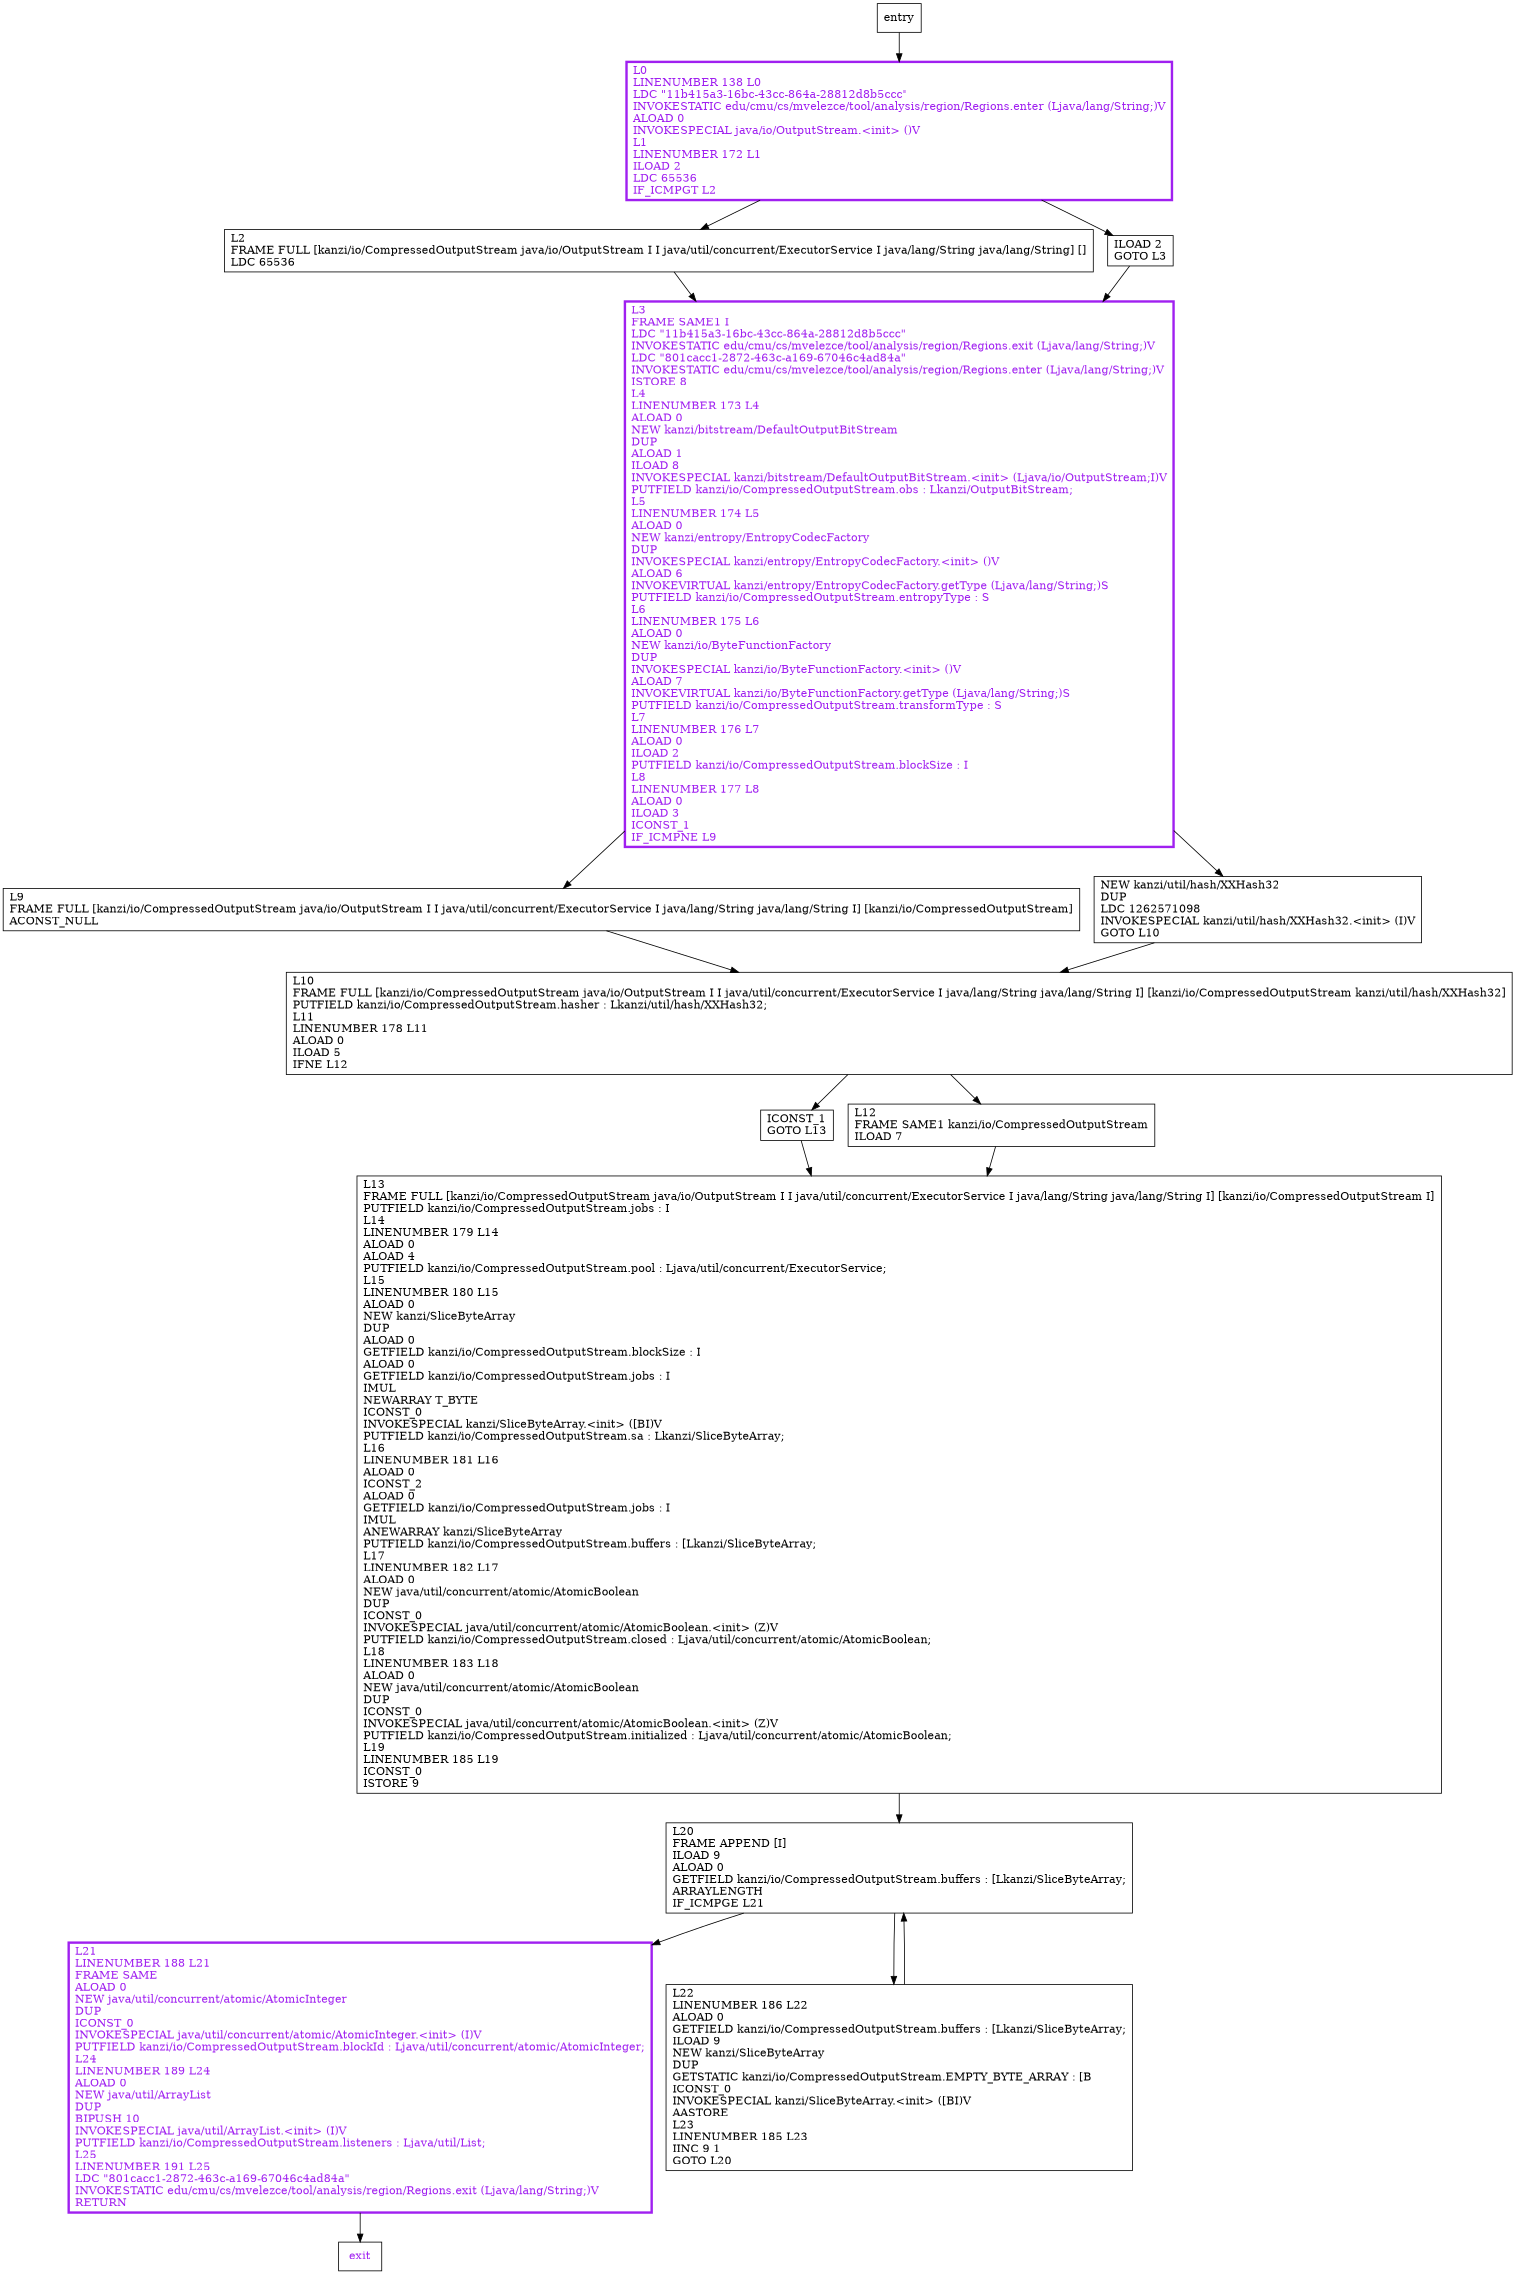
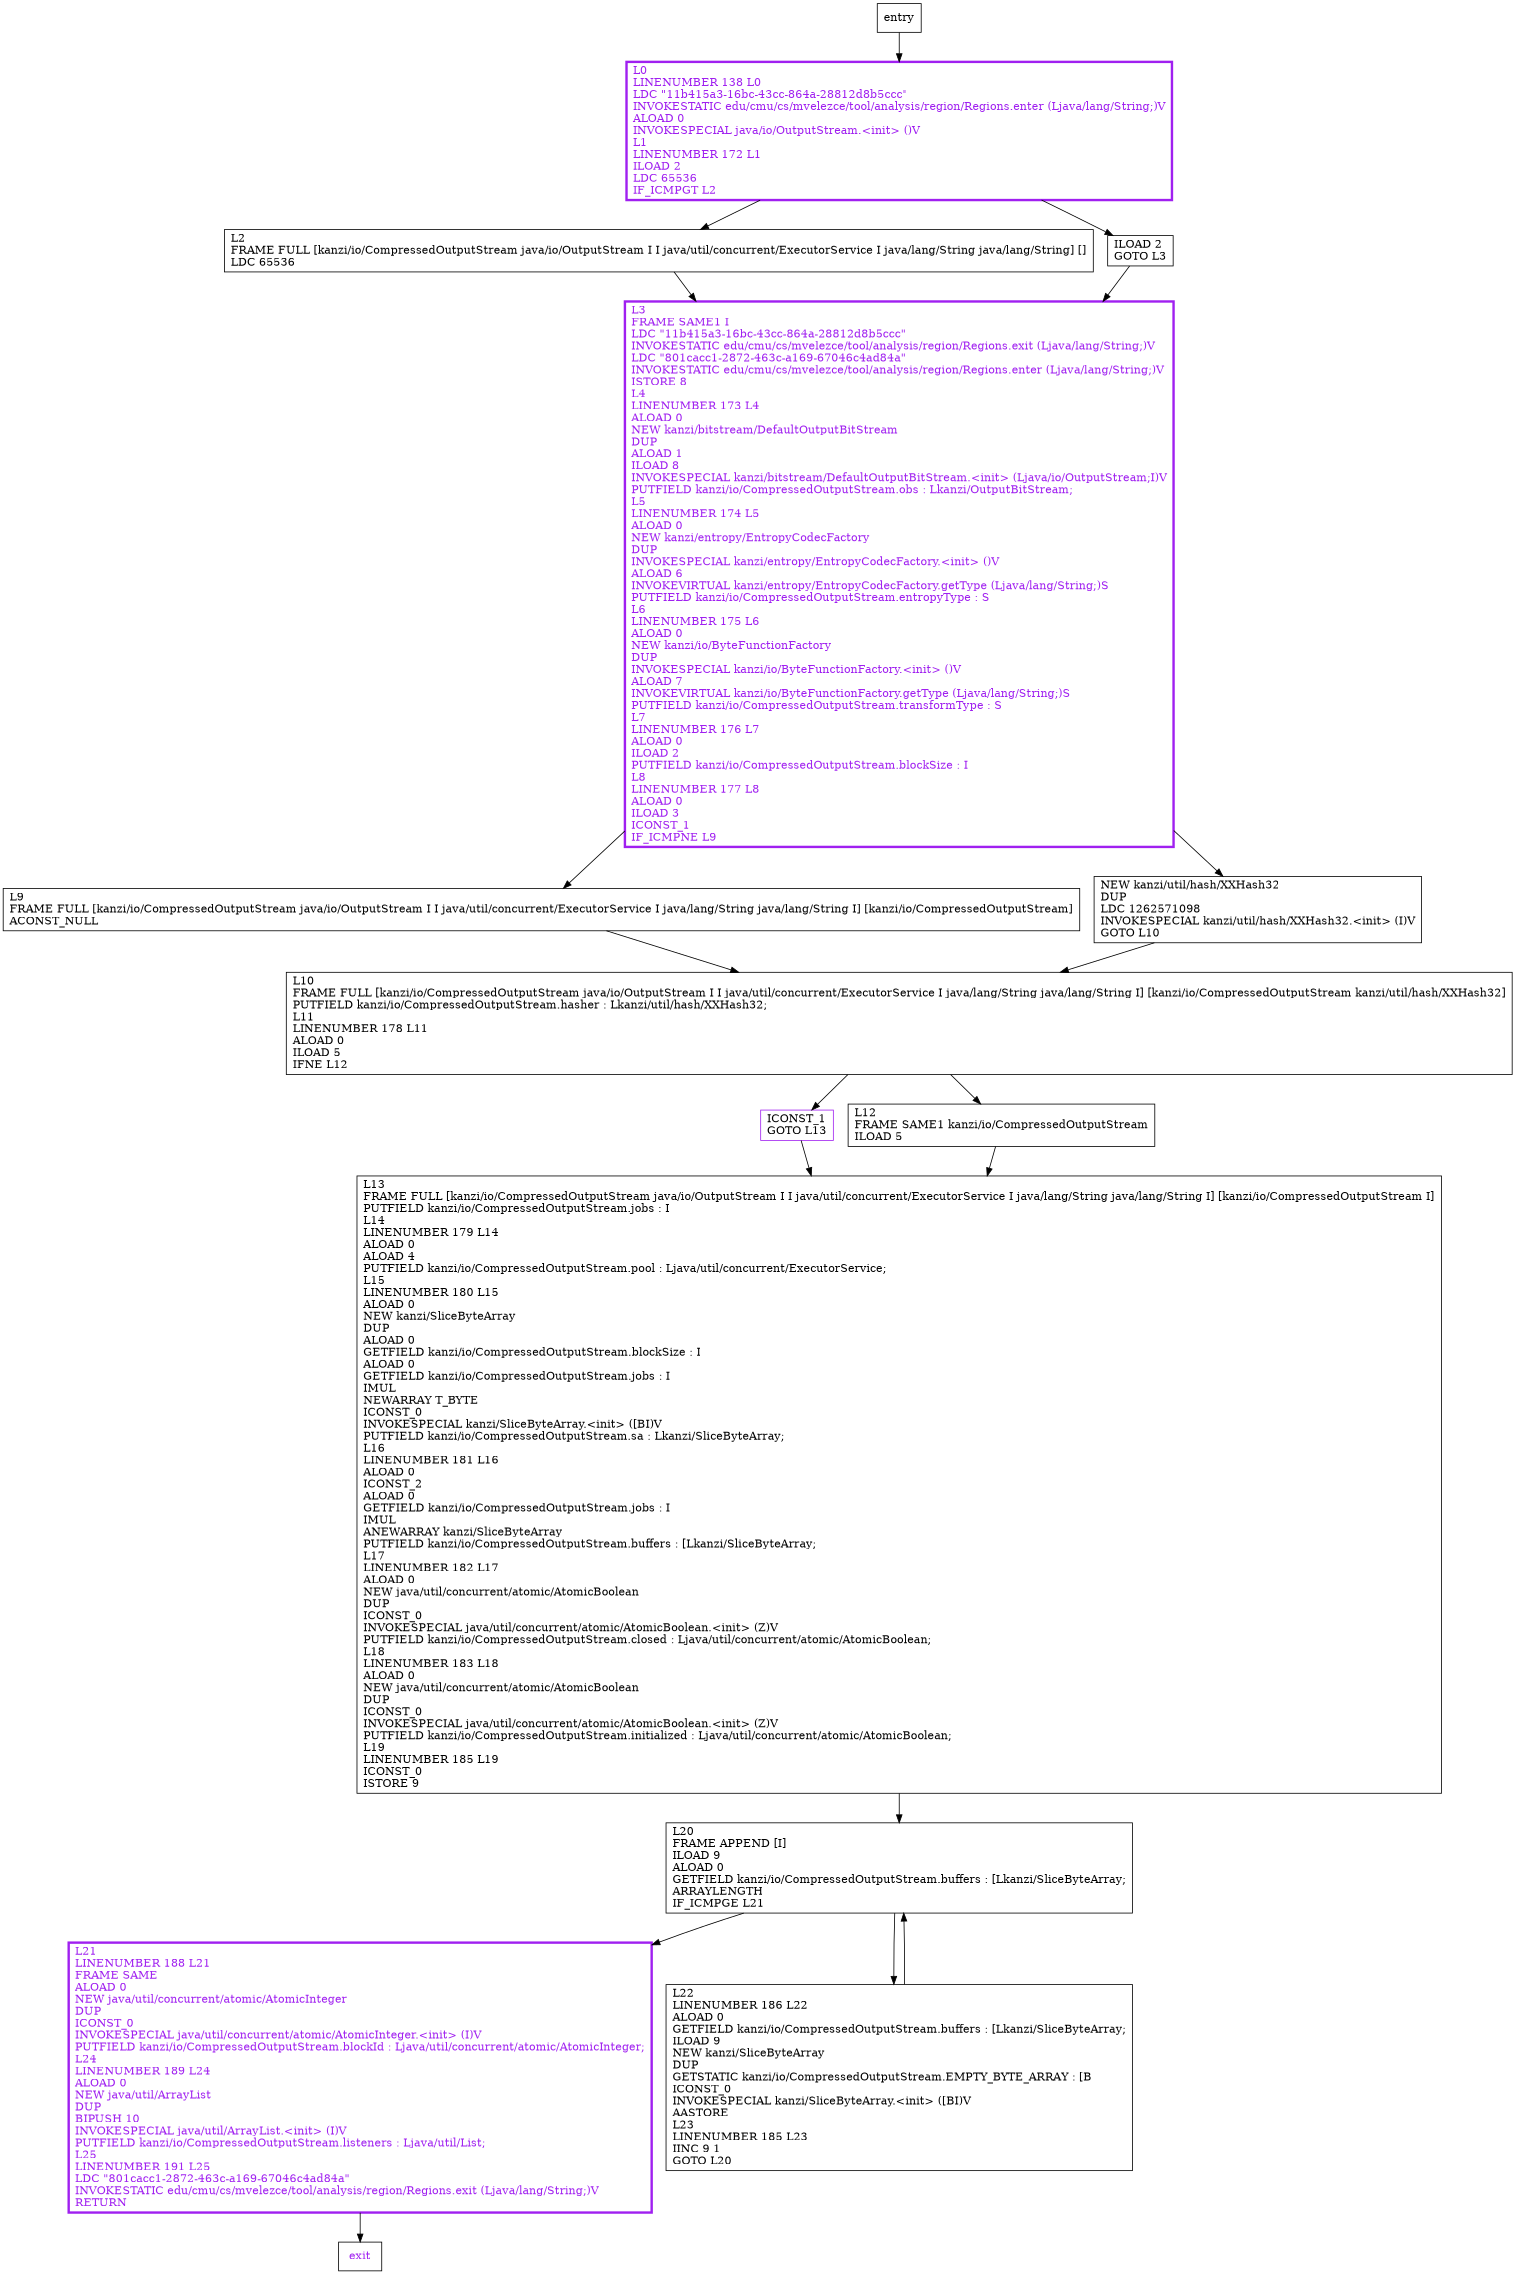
node "ICONST_1 GOTO L13": color black -> purple
node "L12 FRAME SAME1 kanzi/io/CompressedOutputStream ILOAD 7": label "L12 FRAME SAME1 kanzi/io/CompressedOutputStream ILOAD 7" -> "L12 FRAME SAME1 kanzi/io/CompressedOutputStream ILOAD 5"
